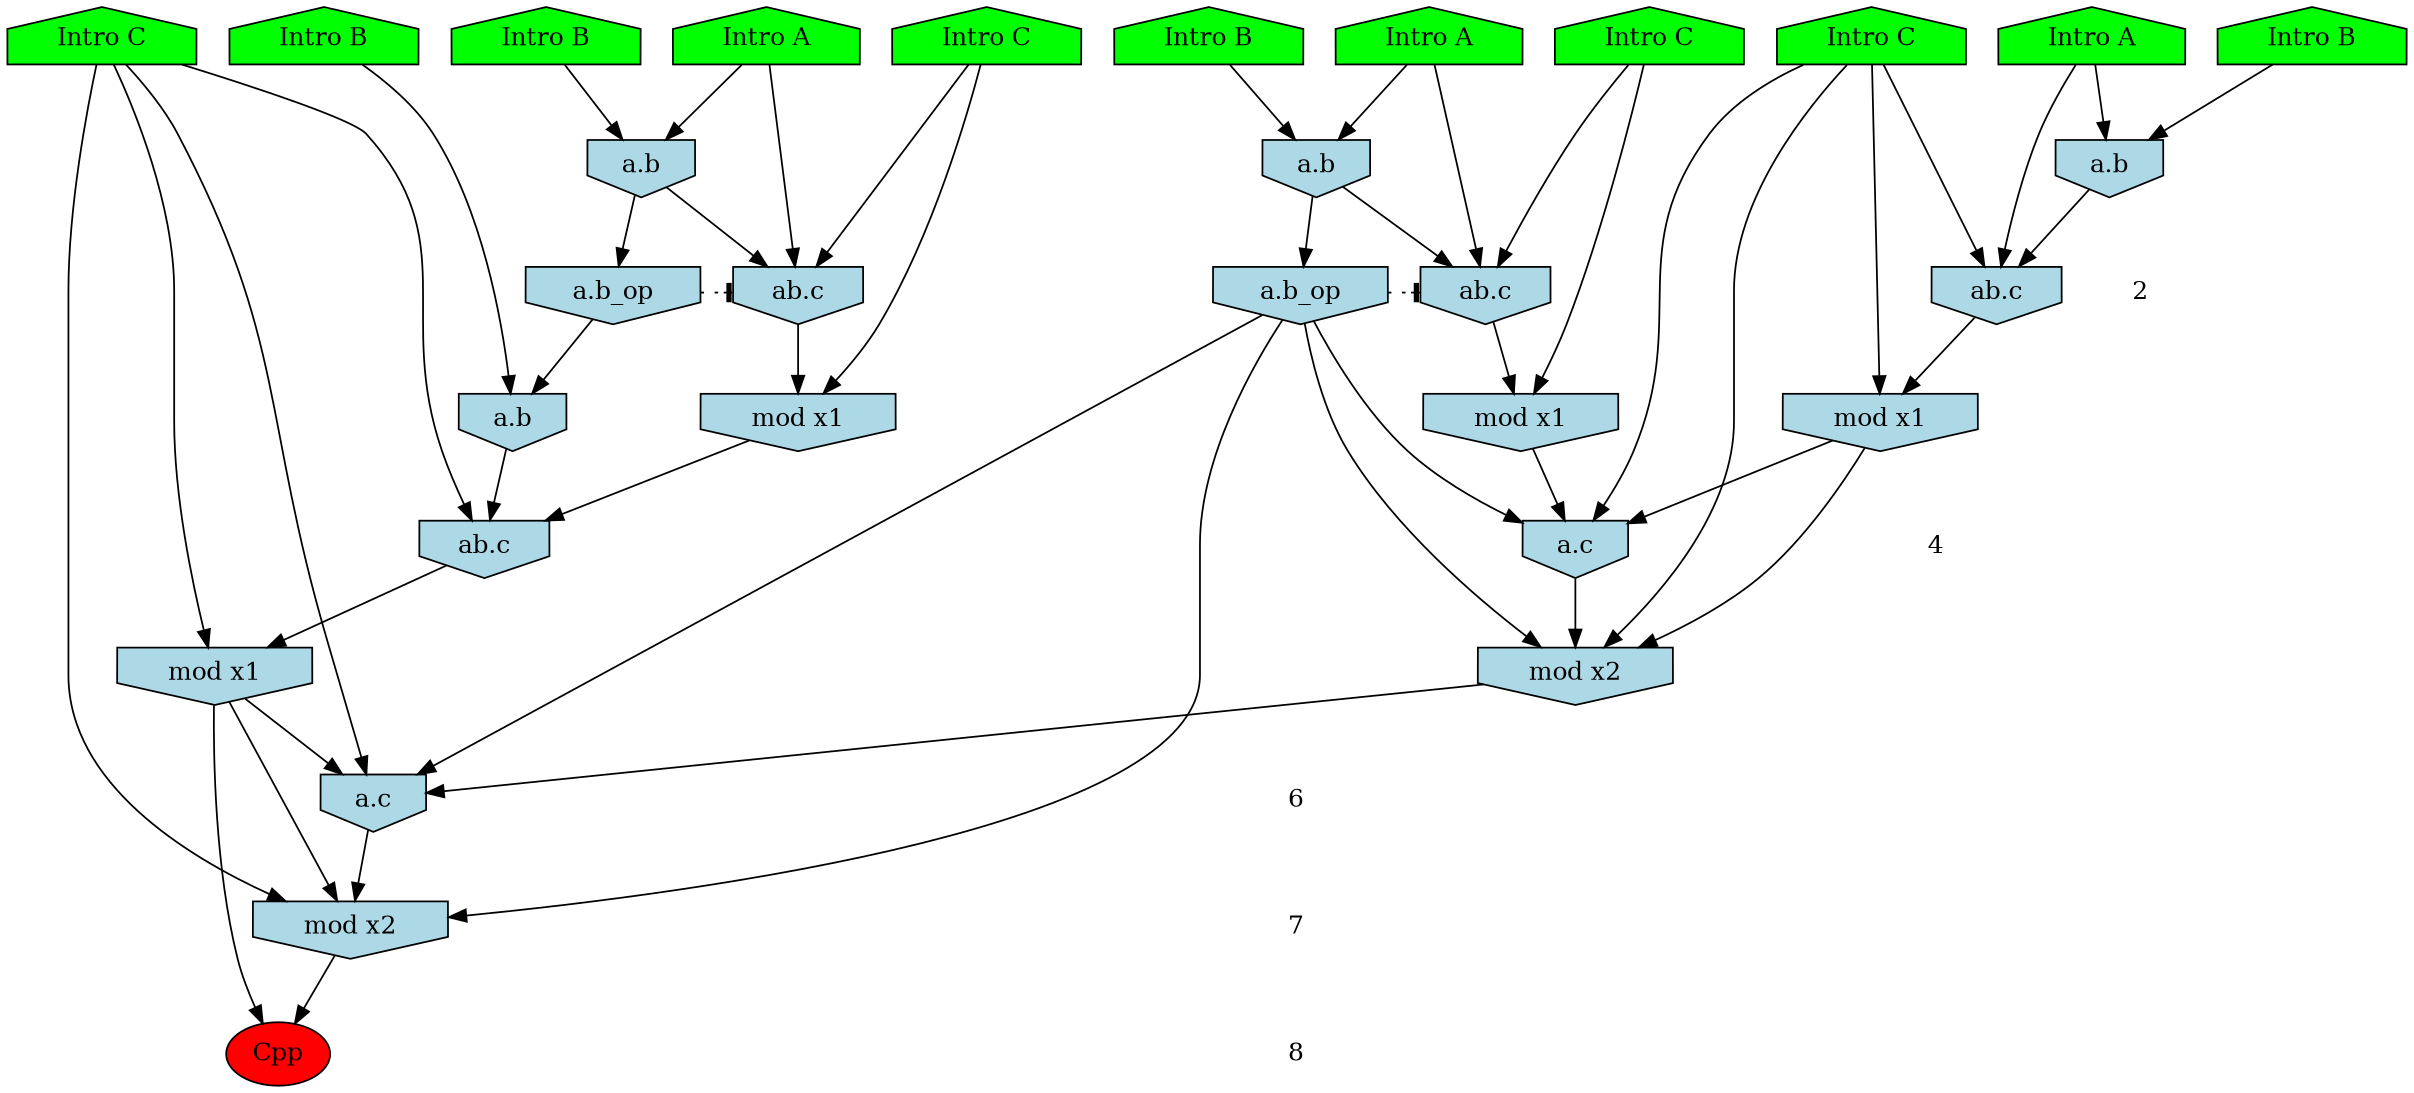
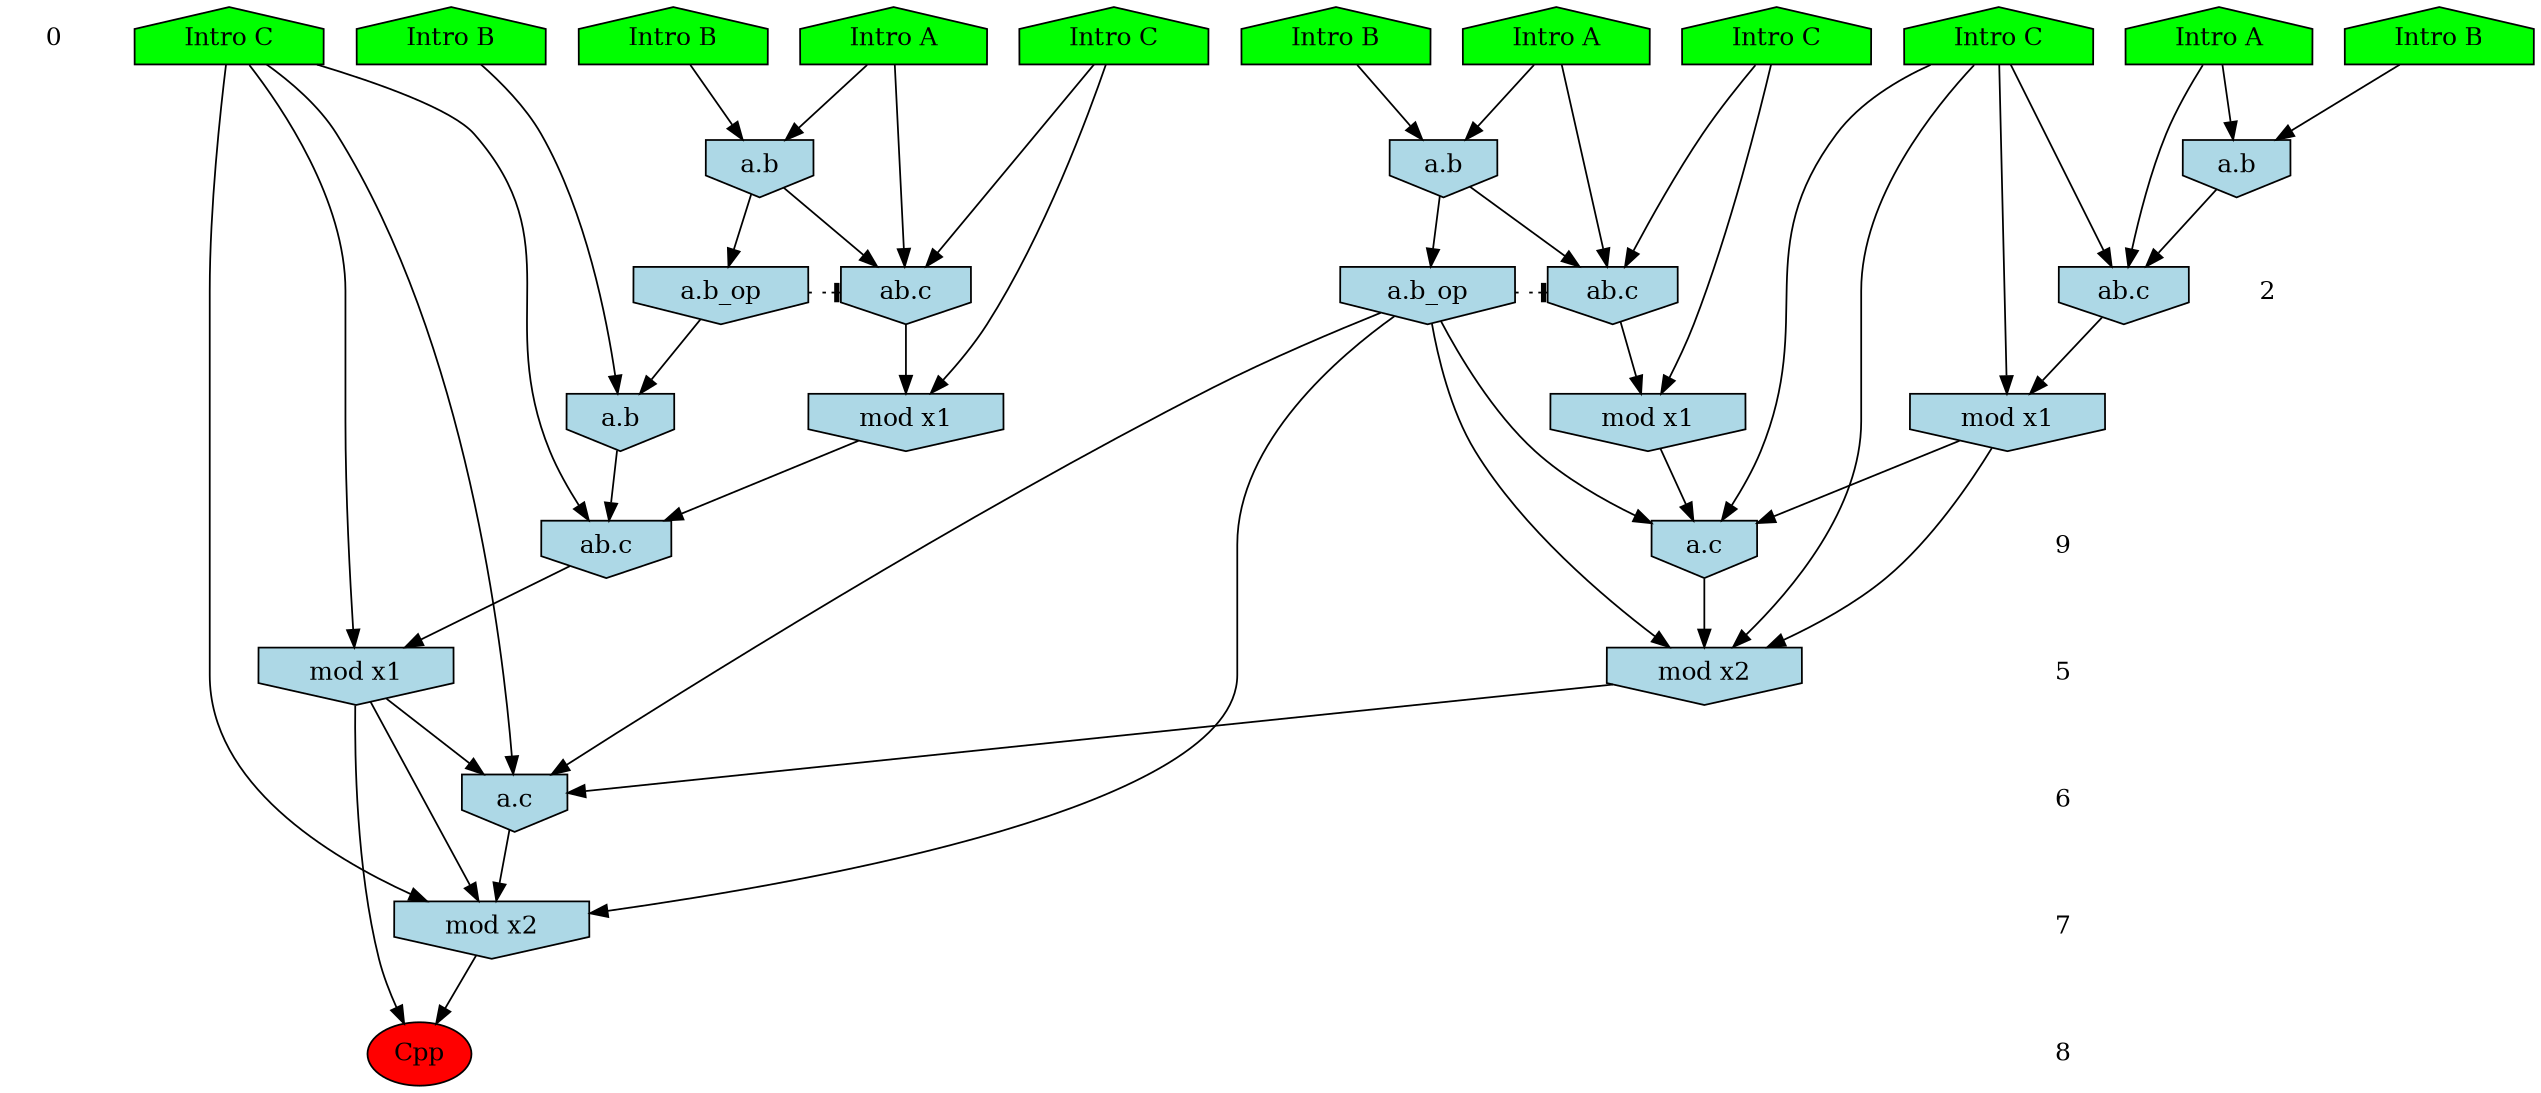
node "0": added
node "4": label "4" -> "9"
node "5": added
